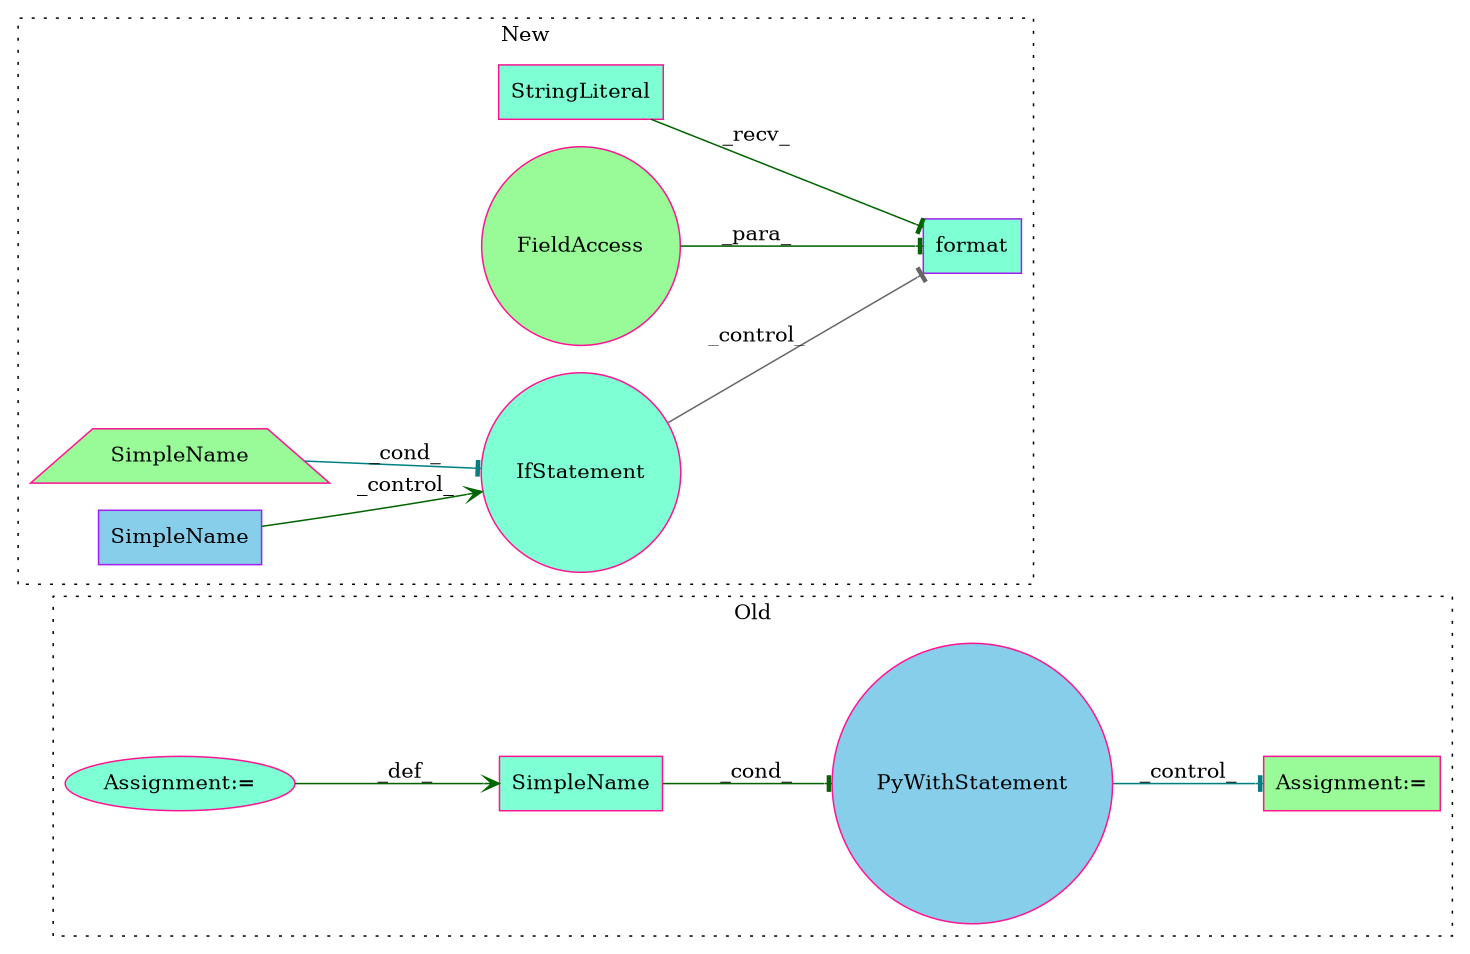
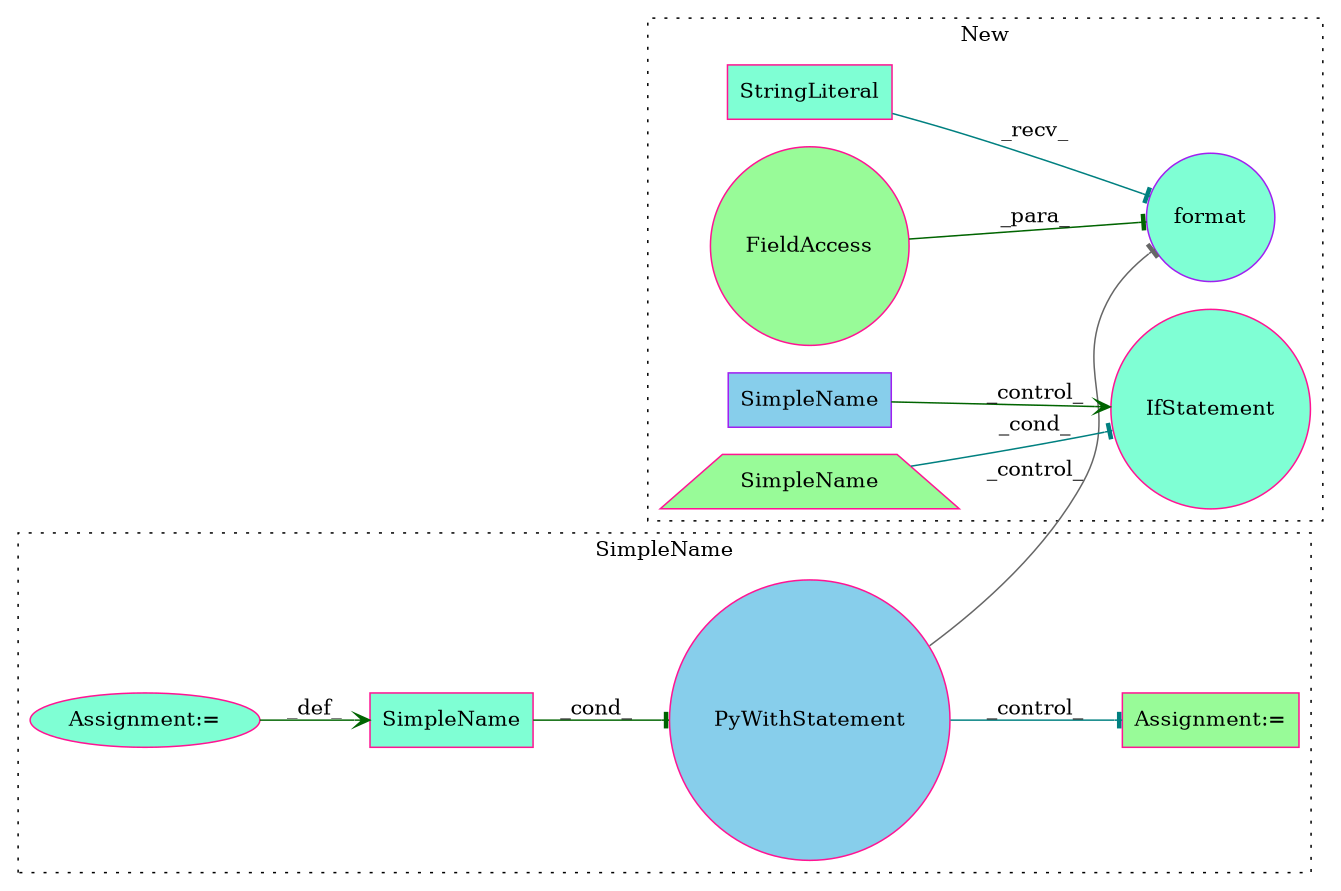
edge "StringLiteral" -> "format": color darkgreen -> teal
node "format": shape box -> circle
edge "IfStatement" -> "format": now "PyWithStatement" -> "format"
cluster "Old": label "Old" -> "SimpleName"
